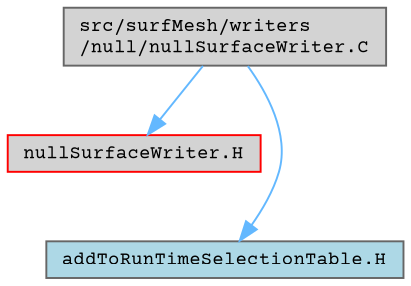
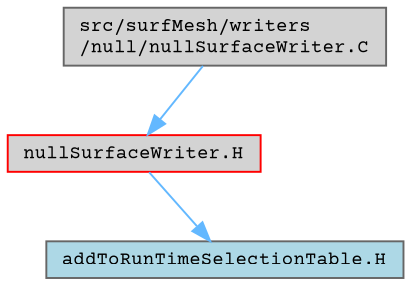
edge "src/surfMesh/writers /null/nullSurfaceWriter.C" -> "addToRunTimeSelectionTable.H": now "nullSurfaceWriter.H" -> "addToRunTimeSelectionTable.H"
